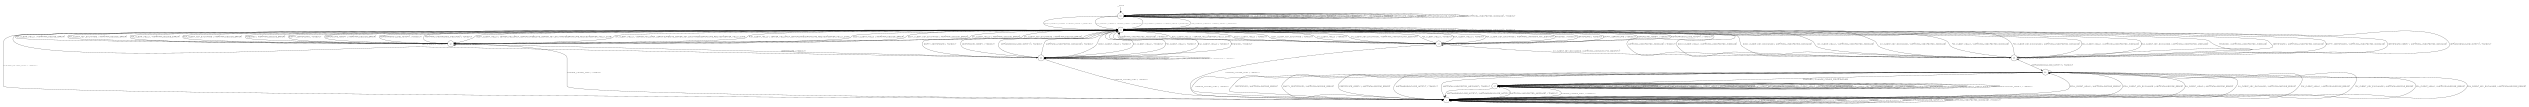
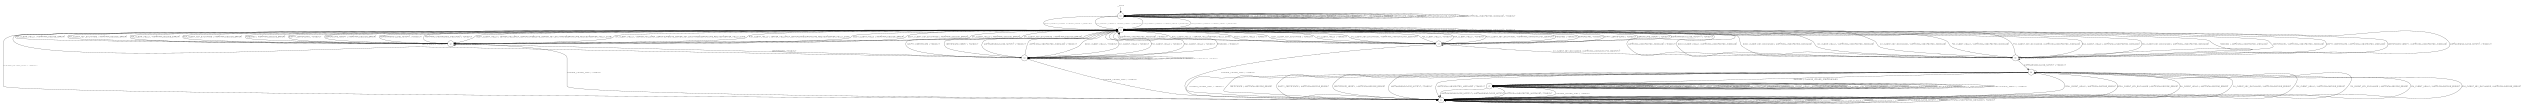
edge "s3" -> "s1": reversed
